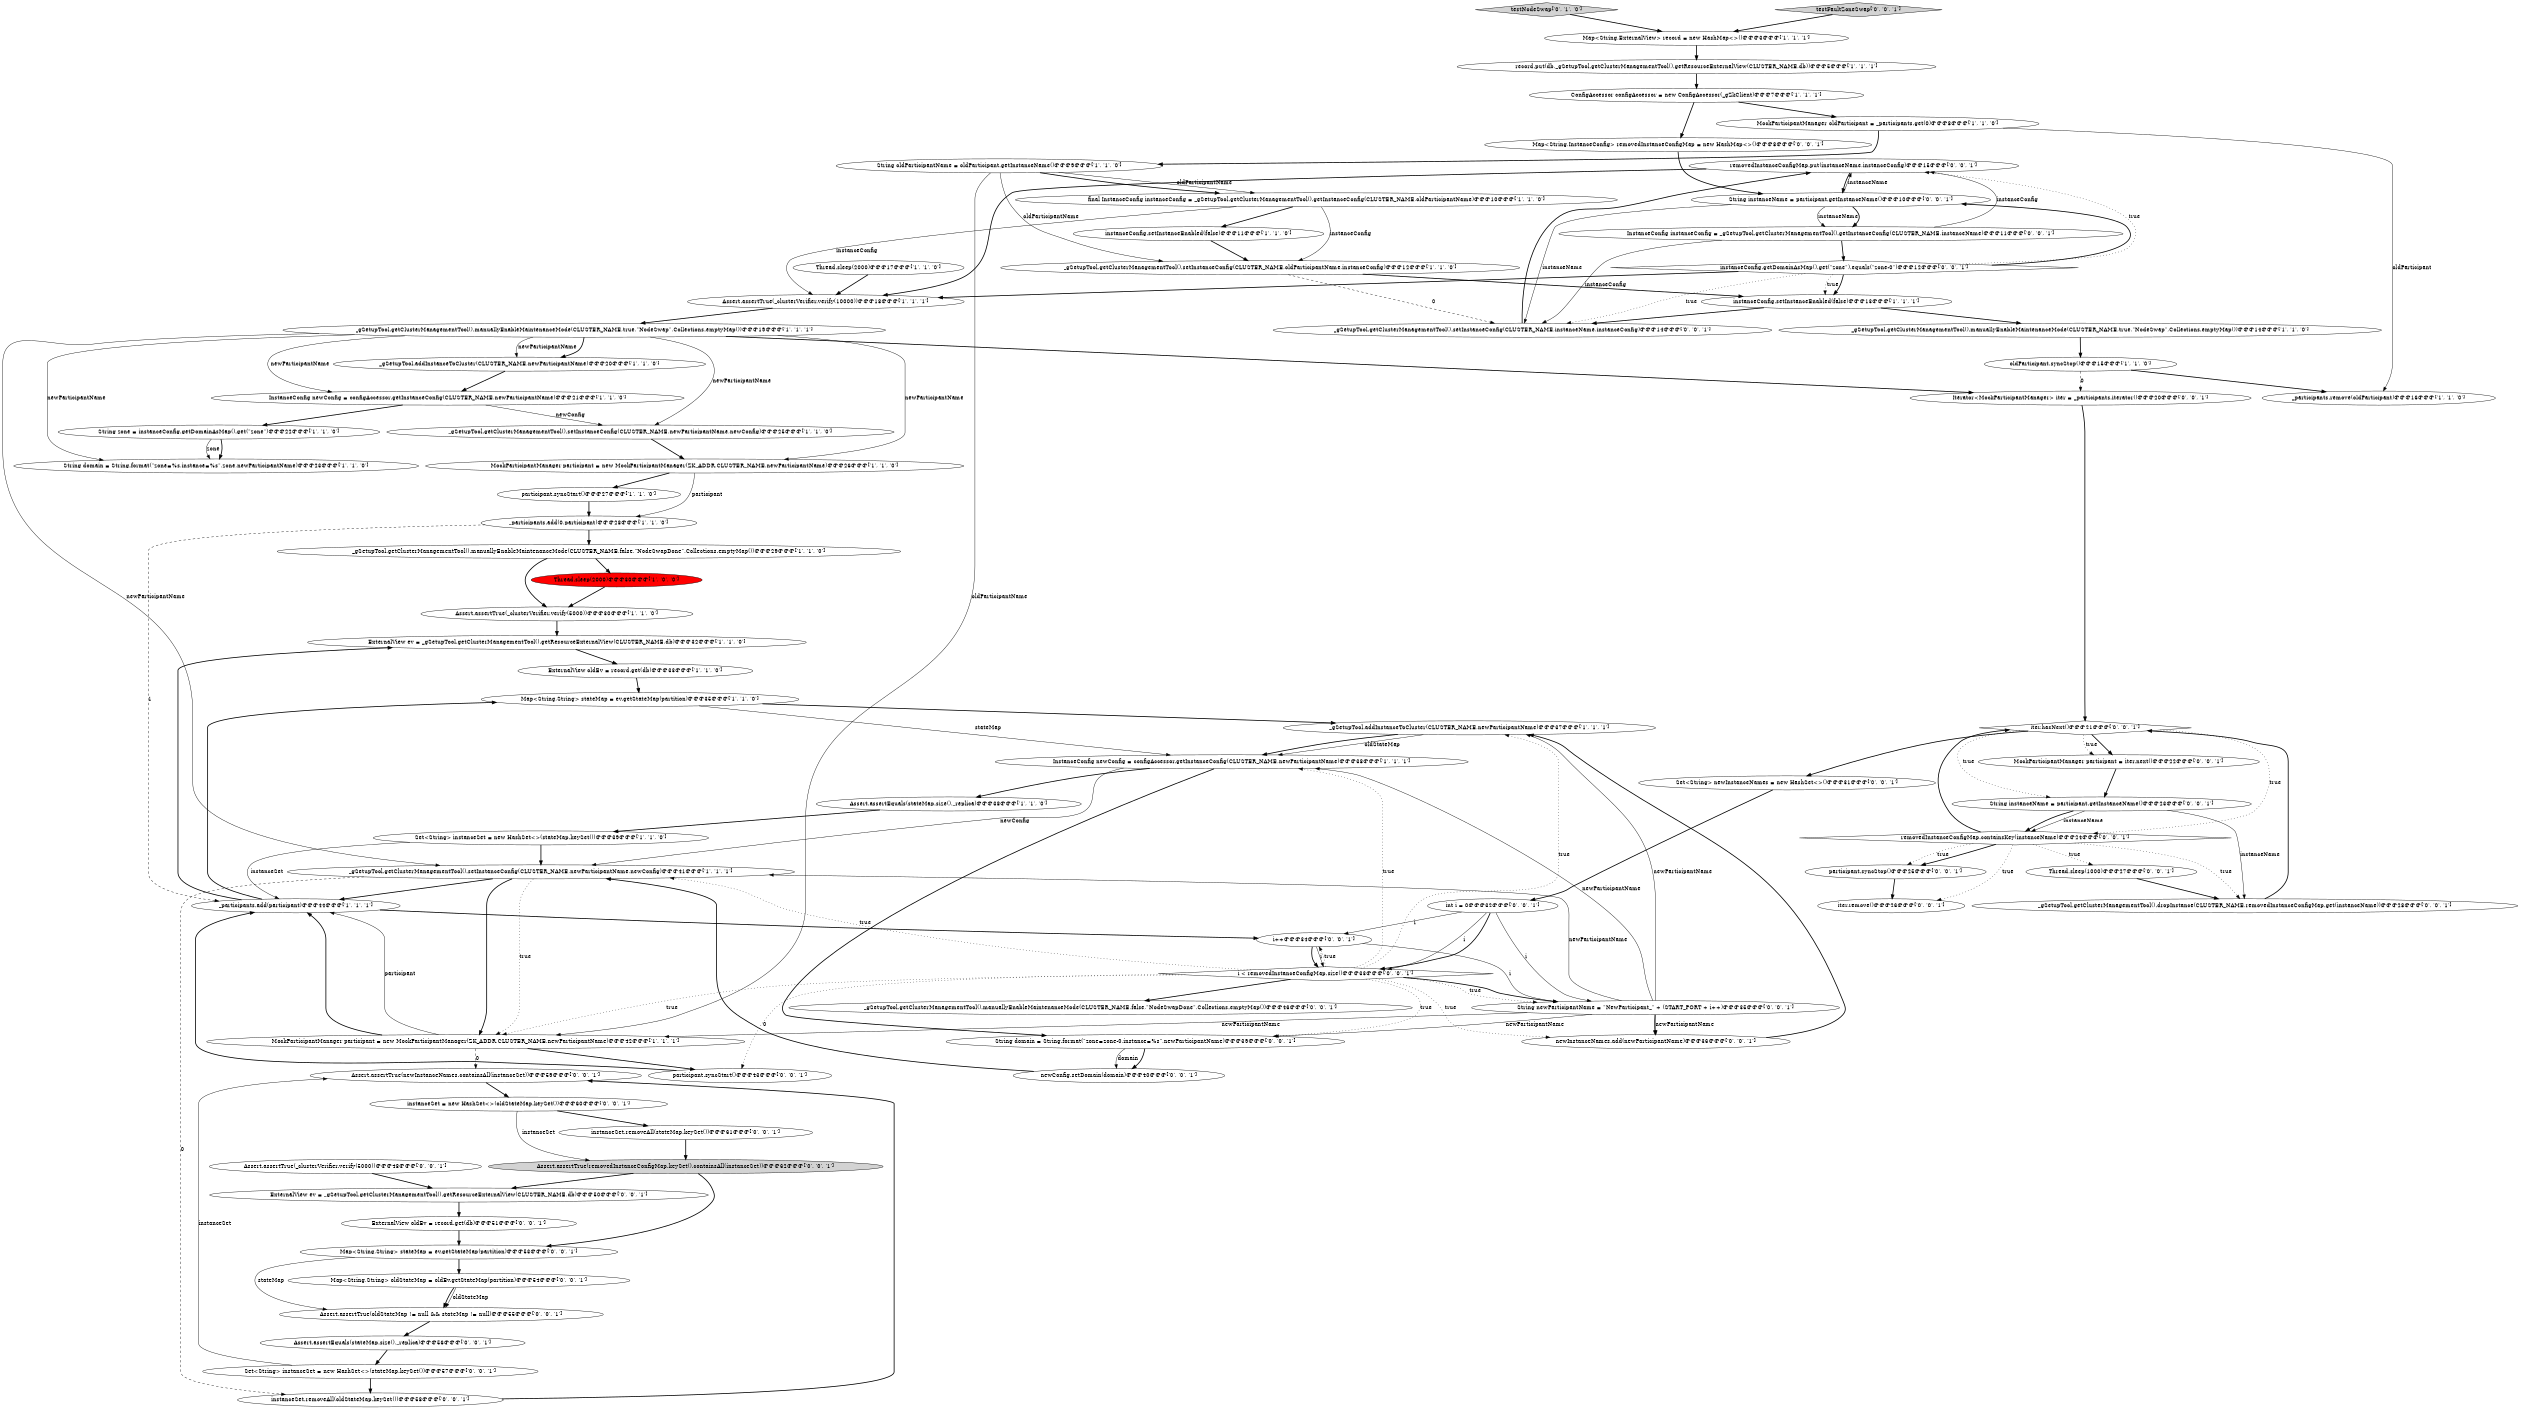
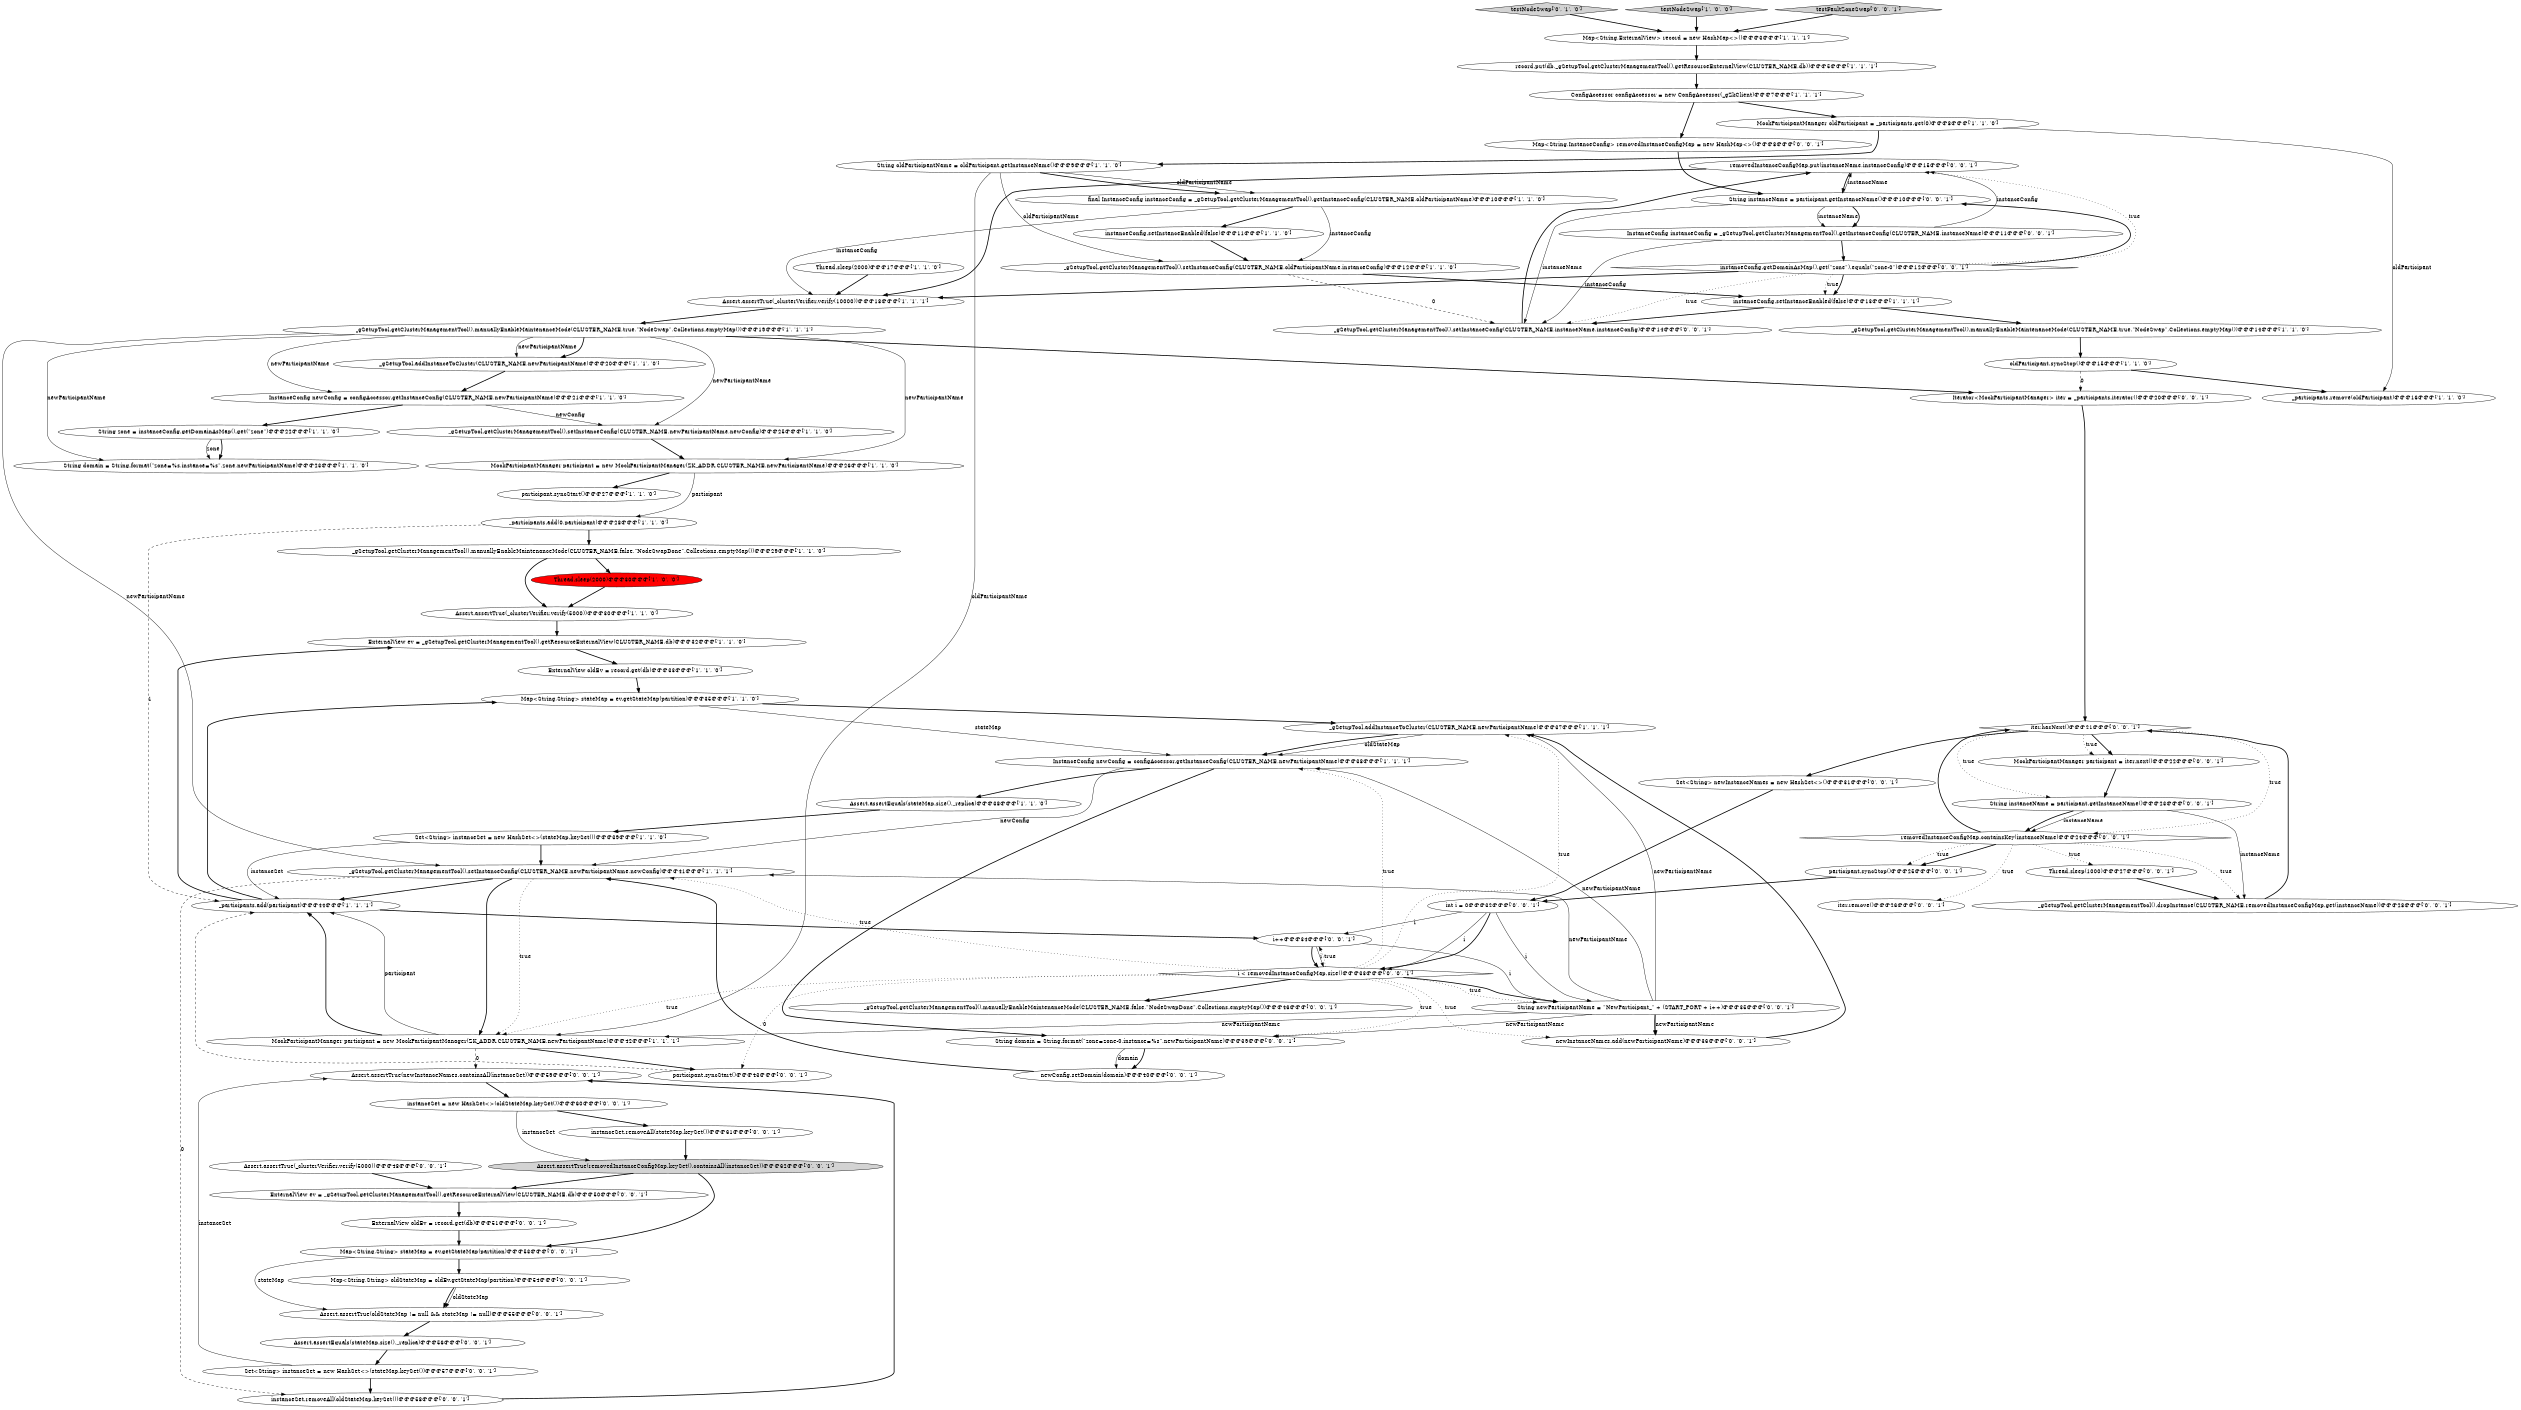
node "testNodeSwap['1', '0', '0']": added
edge "participant.syncStart()@@@27@@@['1', '1', '0']" -> "_participants.add(0,participant)@@@28@@@['1', '1', '0']": removed
edge "participant.syncStop()@@@25@@@['0', '0', '1']" -> "iter.remove()@@@26@@@['0', '0', '1']": now "participant.syncStop()@@@25@@@['0', '0', '1']" -> "int i = 0@@@32@@@['0', '0', '1']"
edge "participant.syncStart()@@@43@@@['0', '0', '1']" -> "_participants.add(participant)@@@44@@@['1', '1', '1']": style bold -> dashed
